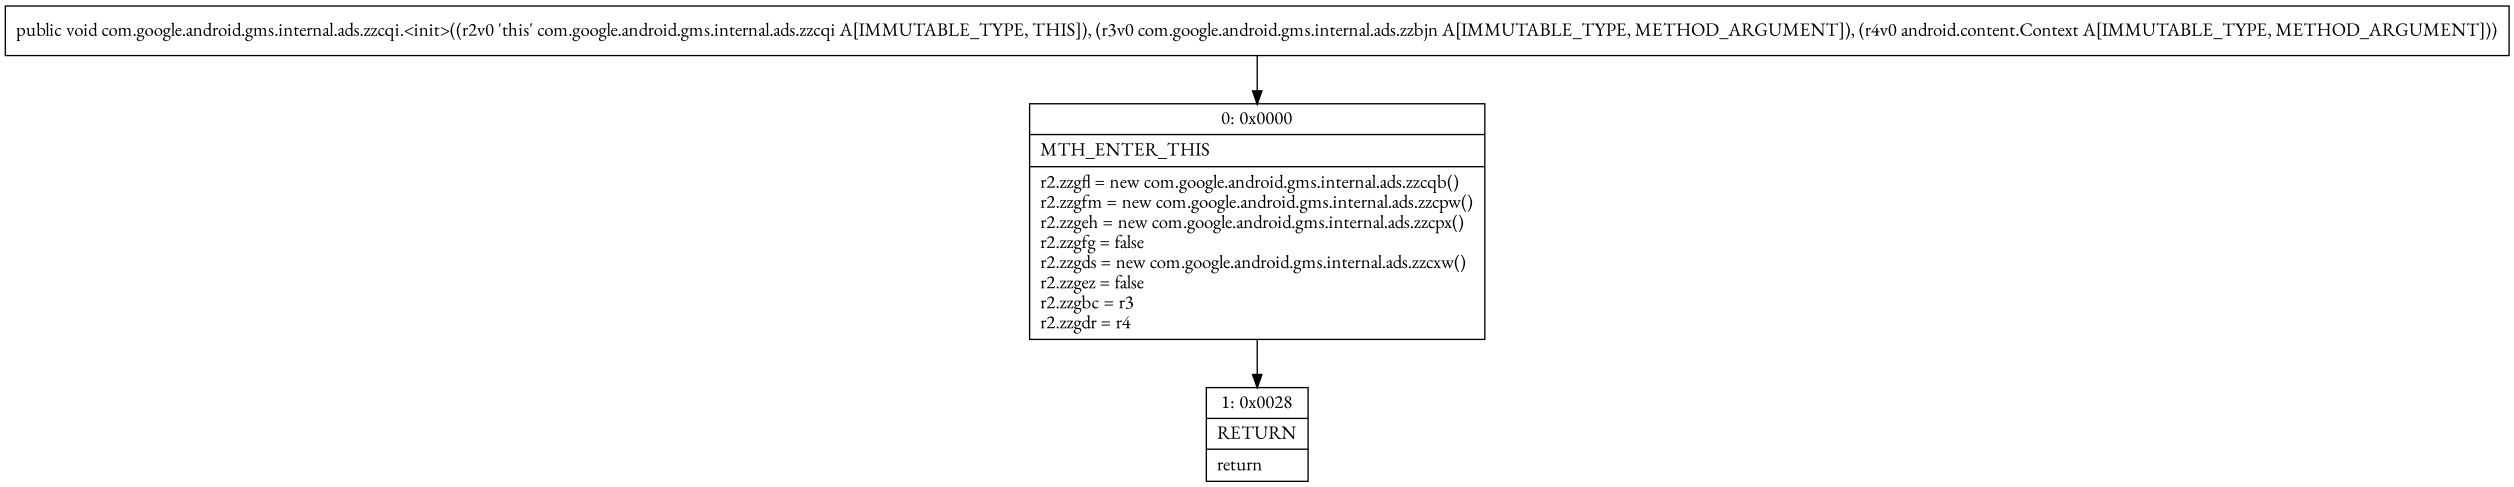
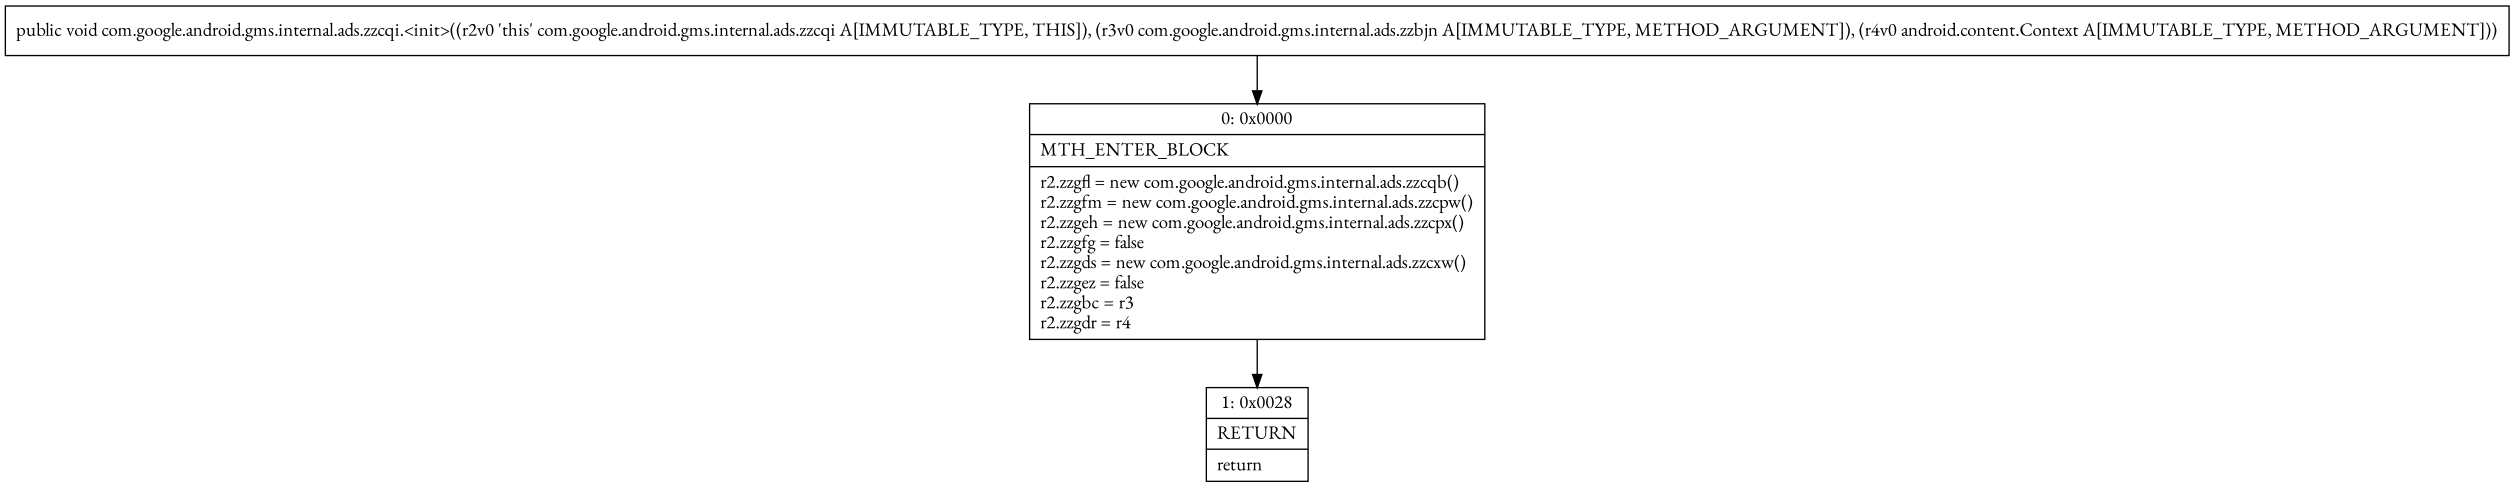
node "0: 0x0000": text "MTH_ENTER_THIS" -> "MTH_ENTER_BLOCK"
